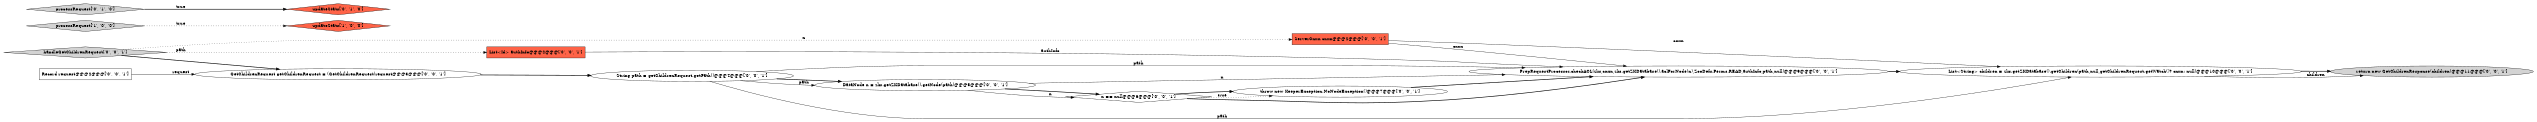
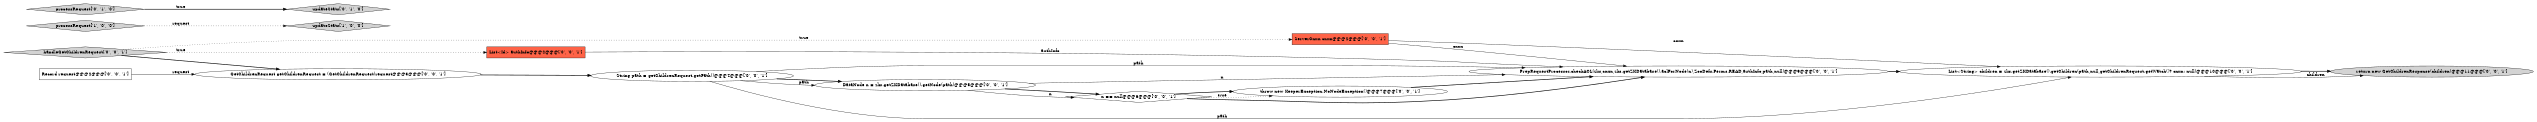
node "updateStats['0', '1', '0']": fillcolor tomato -> lightgray
edge "processRequest['1', '0', '0']" -> "updateStats['1', '0', '0']": label "true" -> "request"
node "updateStats['1', '0', '0']": fillcolor tomato -> lightgray
edge "handleGetChildrenRequest['0', '0', '1']" -> "ServerCnxn cnxn@@@2@@@['0', '0', '1']": label "n" -> "true"
edge "handleGetChildrenRequest['0', '0', '1']" -> "List<Id> authInfo@@@2@@@['0', '0', '1']": label "path" -> "true"
